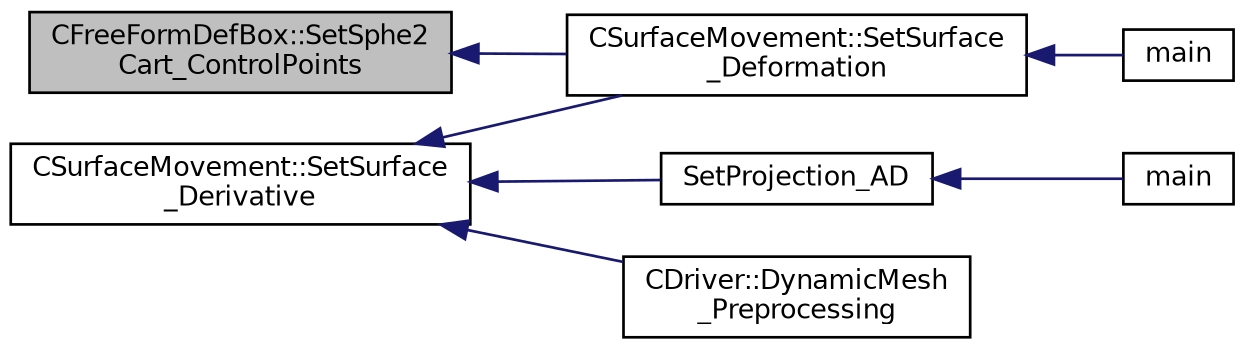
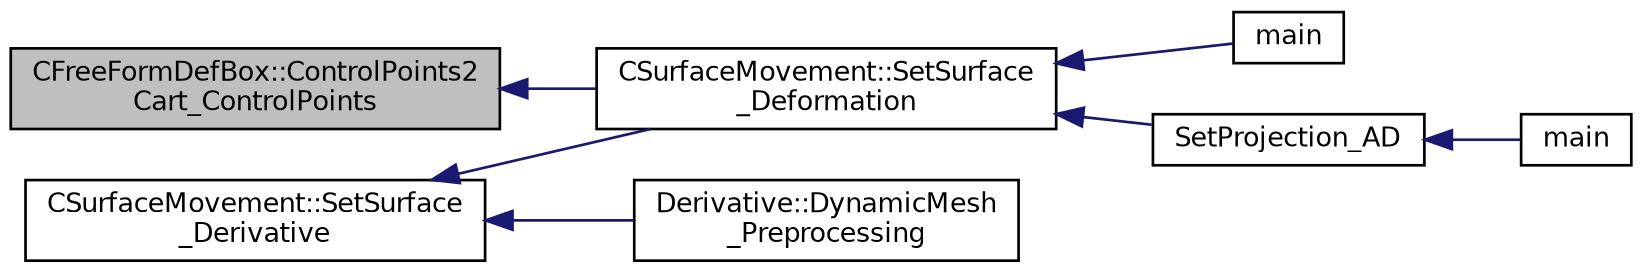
node "CFreeFormDefBox::SetSphe2 Cart_ControlPoints": label "CFreeFormDefBox::SetSphe2 Cart_ControlPoints" -> "CFreeFormDefBox::ControlPoints2 Cart_ControlPoints"
edge "SetProjection_AD" -> "CSurfaceMovement::SetSurface _Derivative": now "SetProjection_AD" -> "CSurfaceMovement::SetSurface _Deformation"
node "CDriver::DynamicMesh _Preprocessing": label "CDriver::DynamicMesh _Preprocessing" -> "Derivative::DynamicMesh _Preprocessing"
